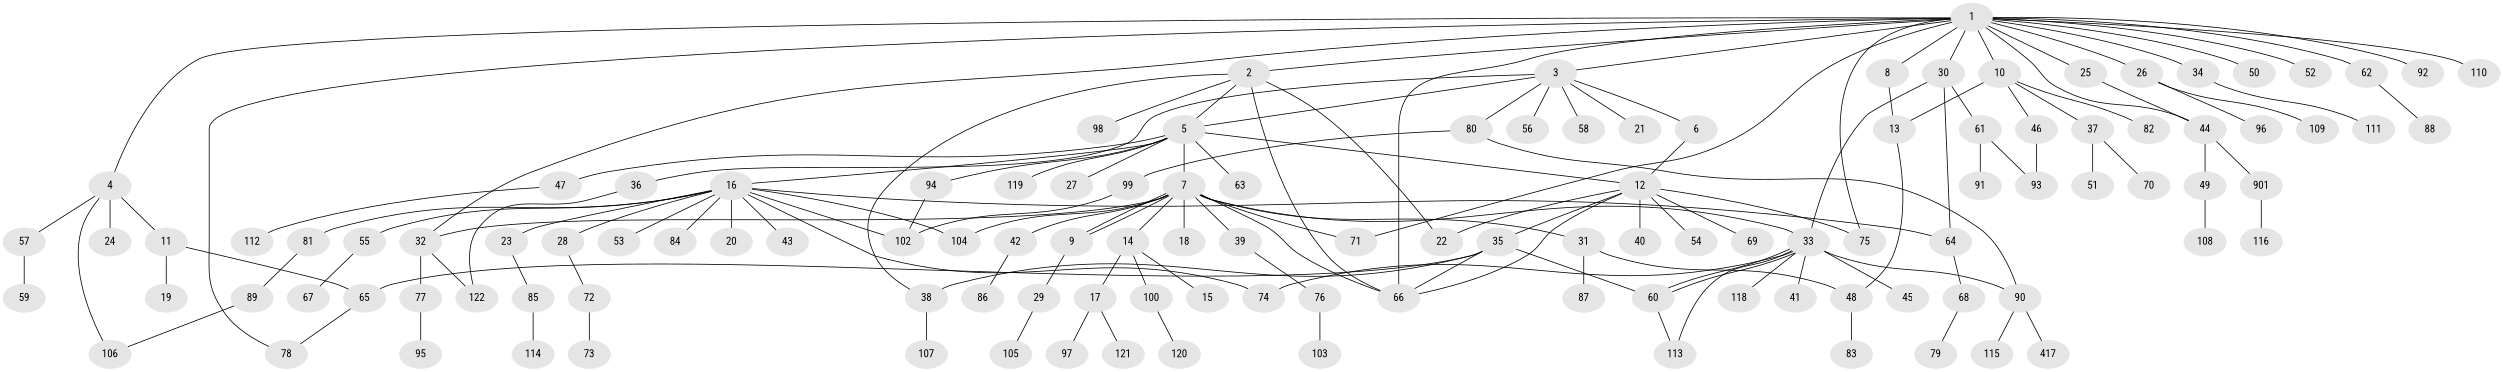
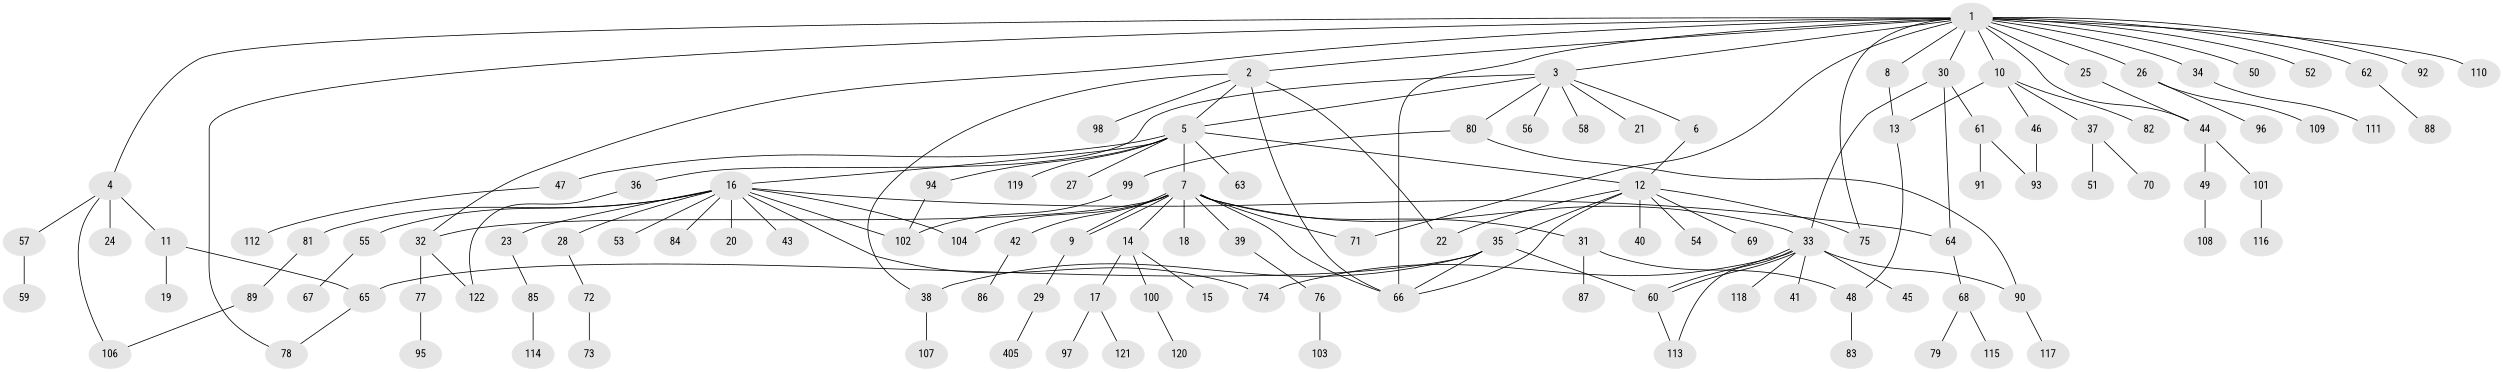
node "901": label "901" -> "101"
edge "90" -- "115": now "68" -- "115"
node "105": label "105" -> "405"
node "417": label "417" -> "117"
